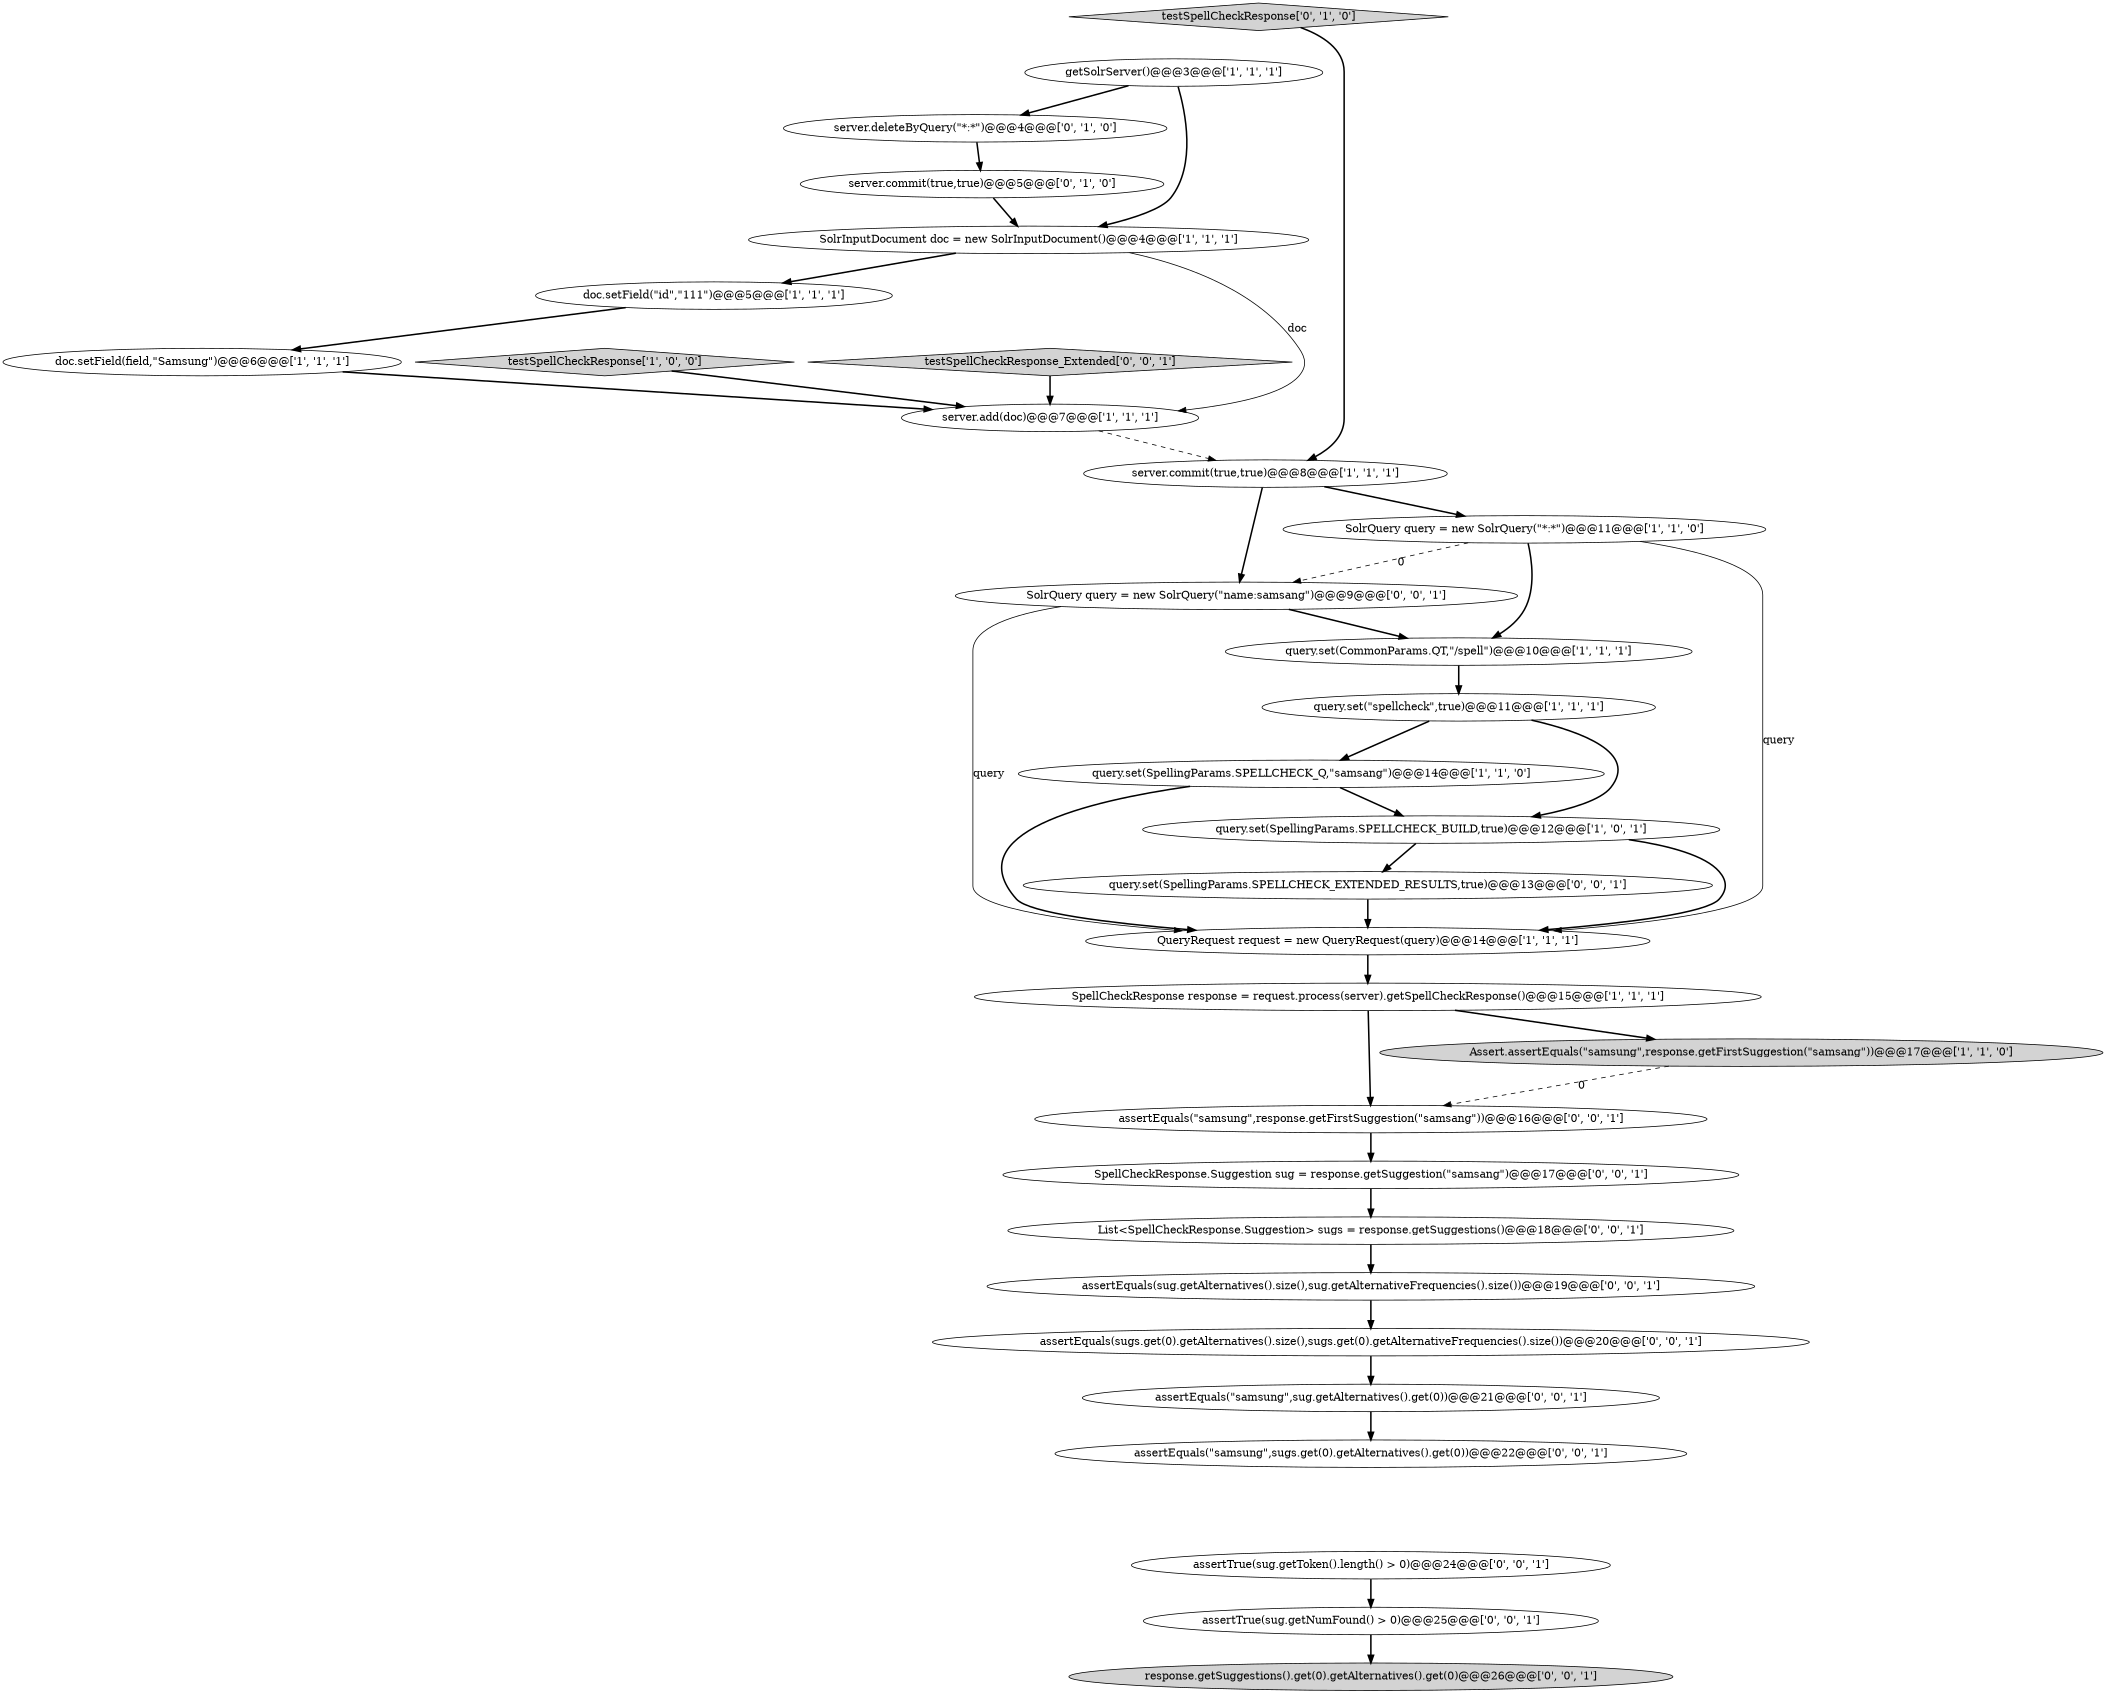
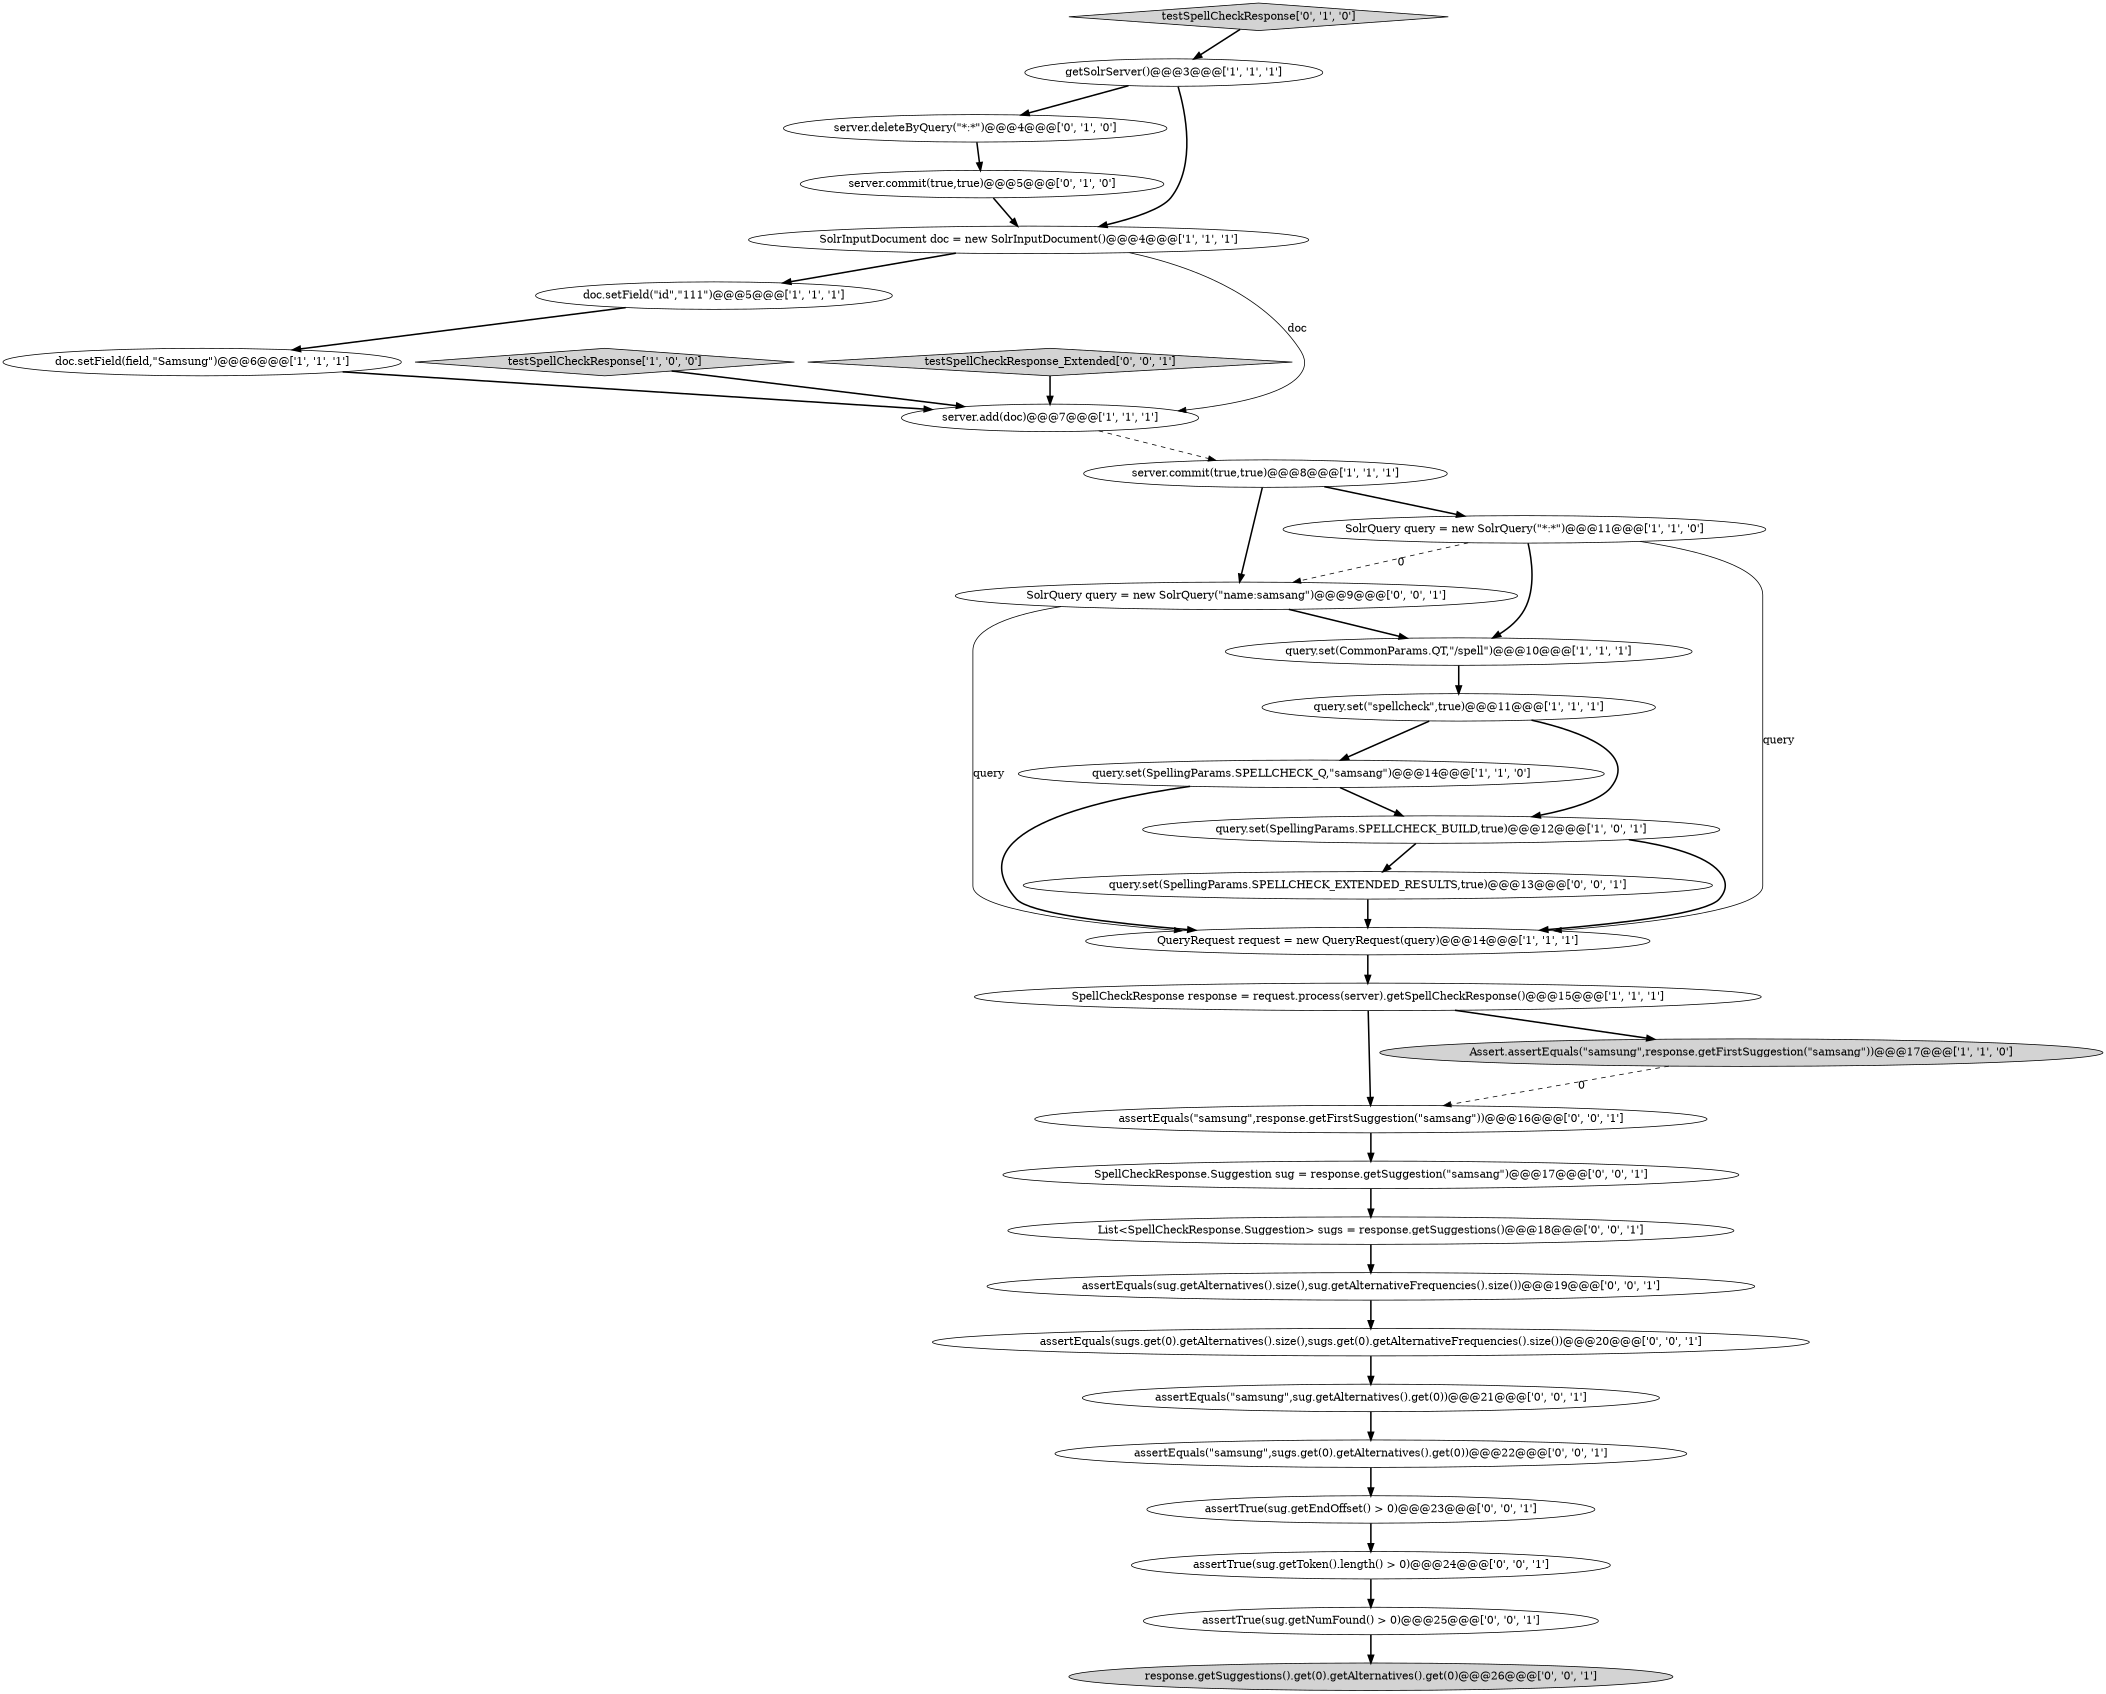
edge "testSpellCheckResponse['0', '1', '0']" -> "server.commit(true,true)@@@8@@@['1', '1', '1']": now "testSpellCheckResponse['0', '1', '0']" -> "getSolrServer()@@@3@@@['1', '1', '1']"
node "assertTrue(sug.getEndOffset() > 0)@@@23@@@['0', '0', '1']": added
